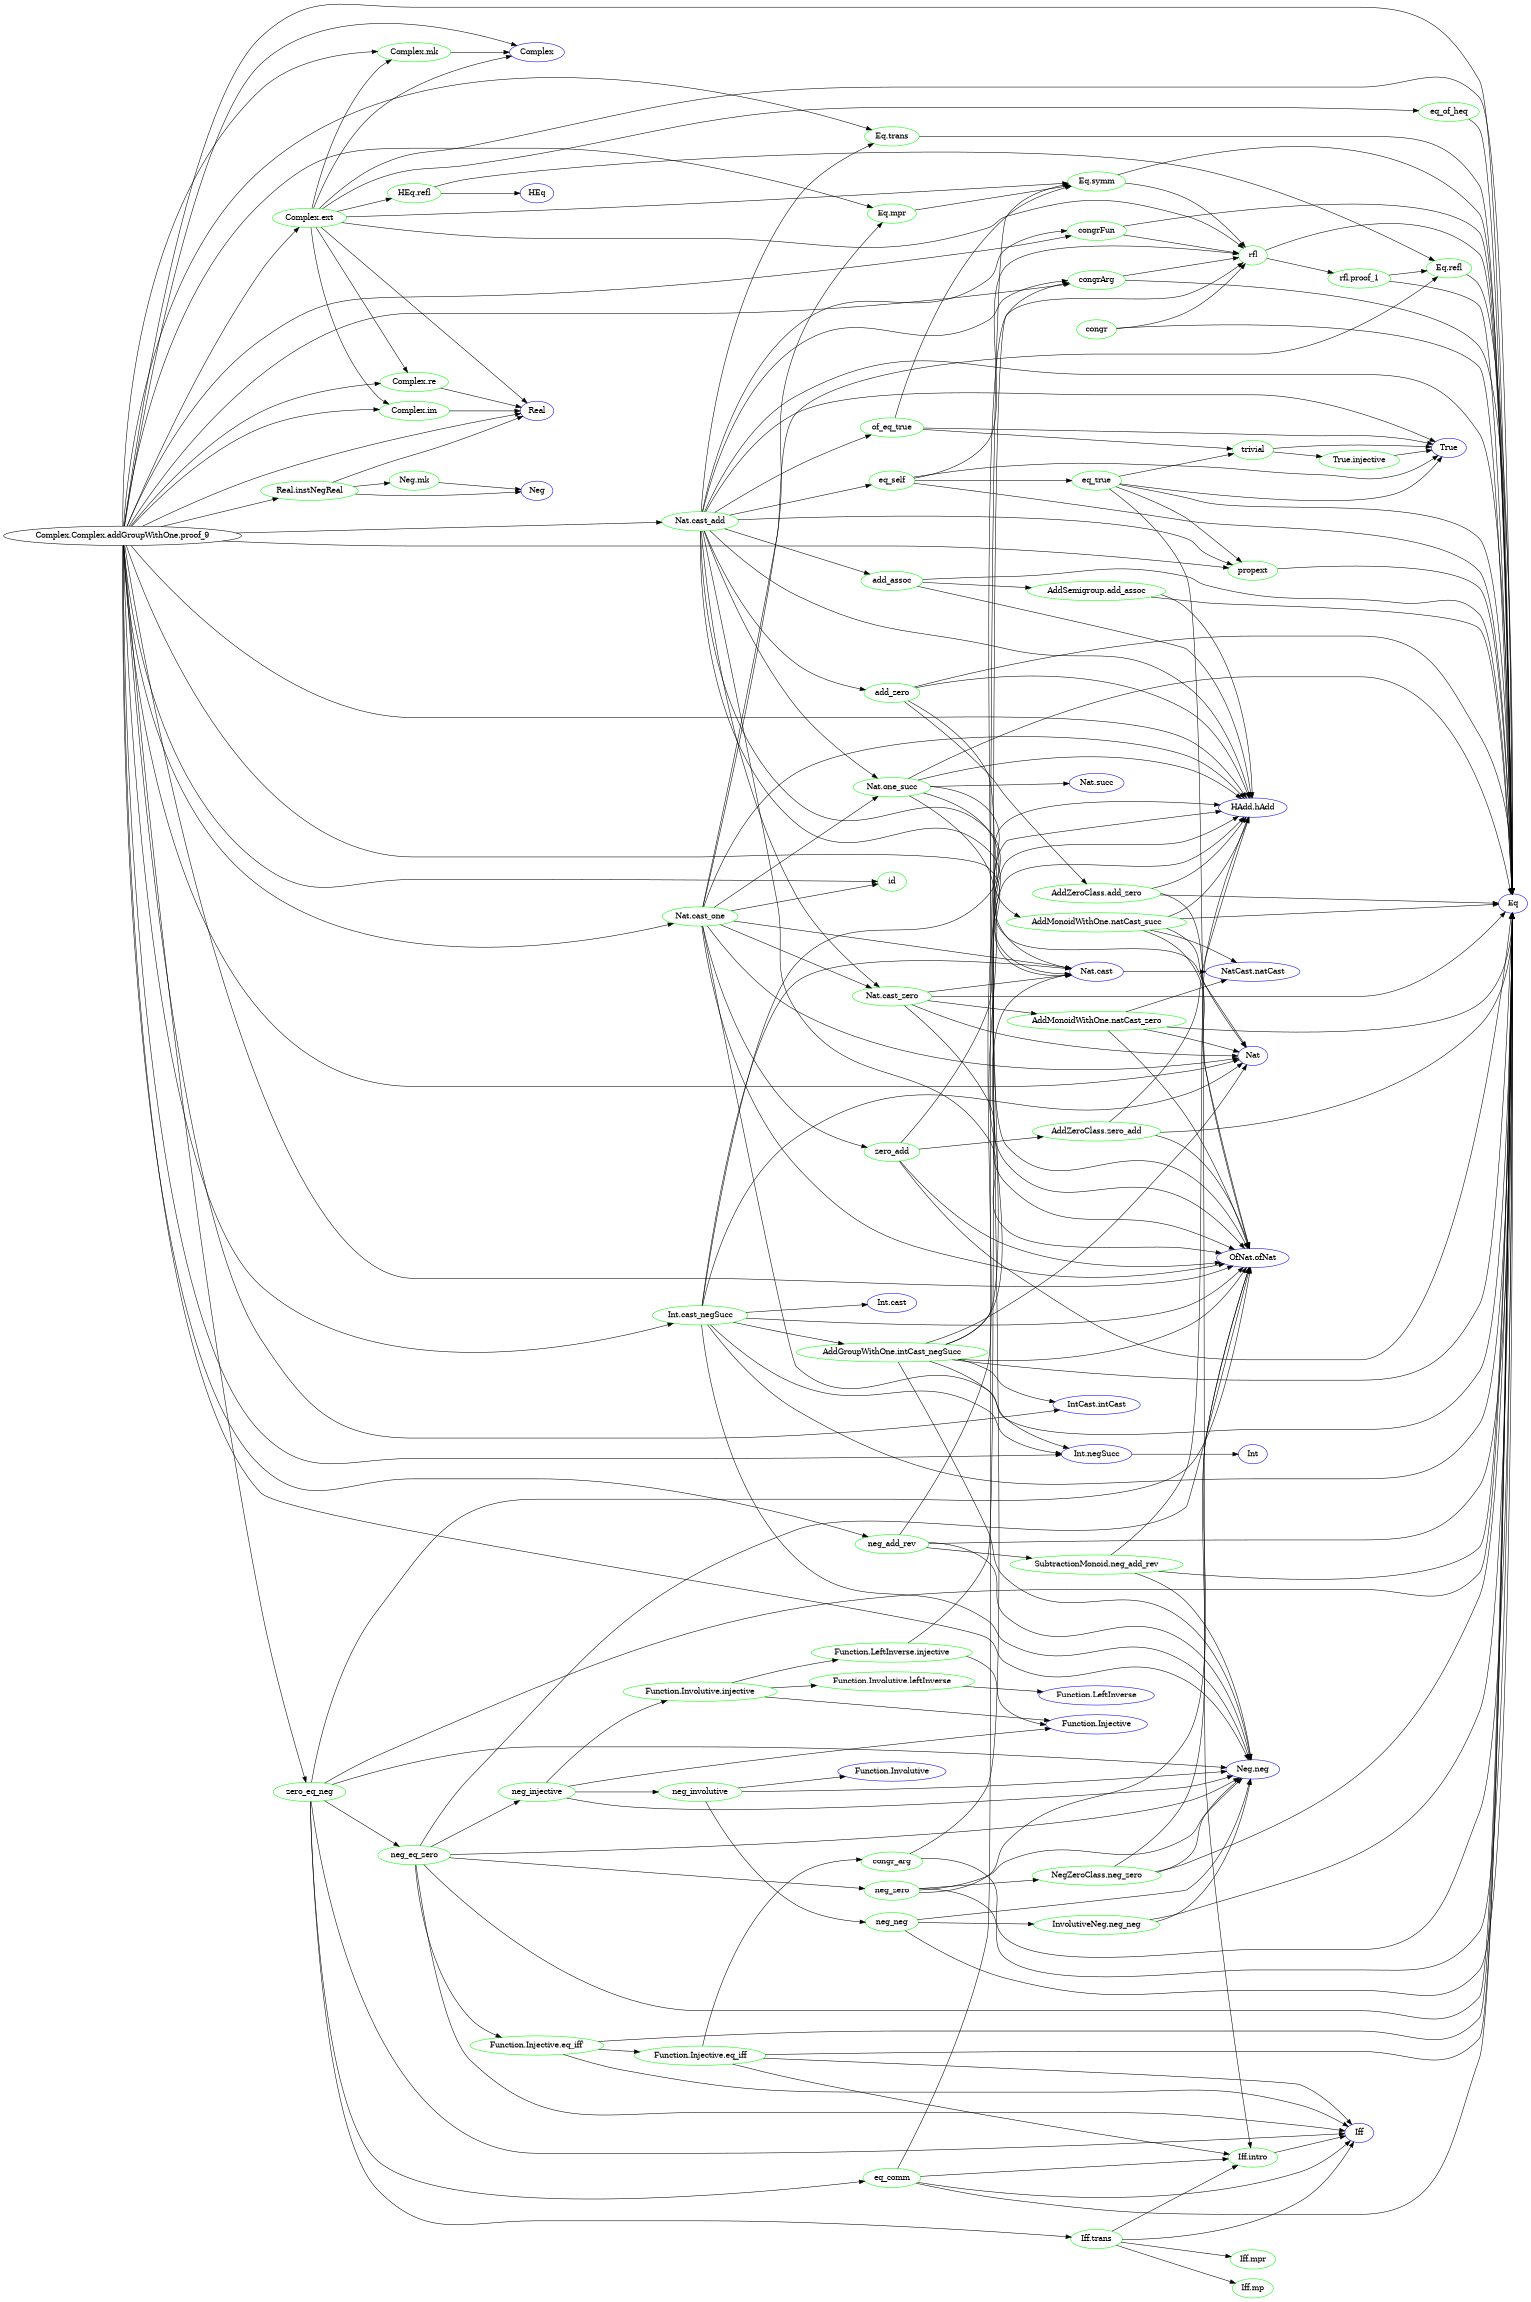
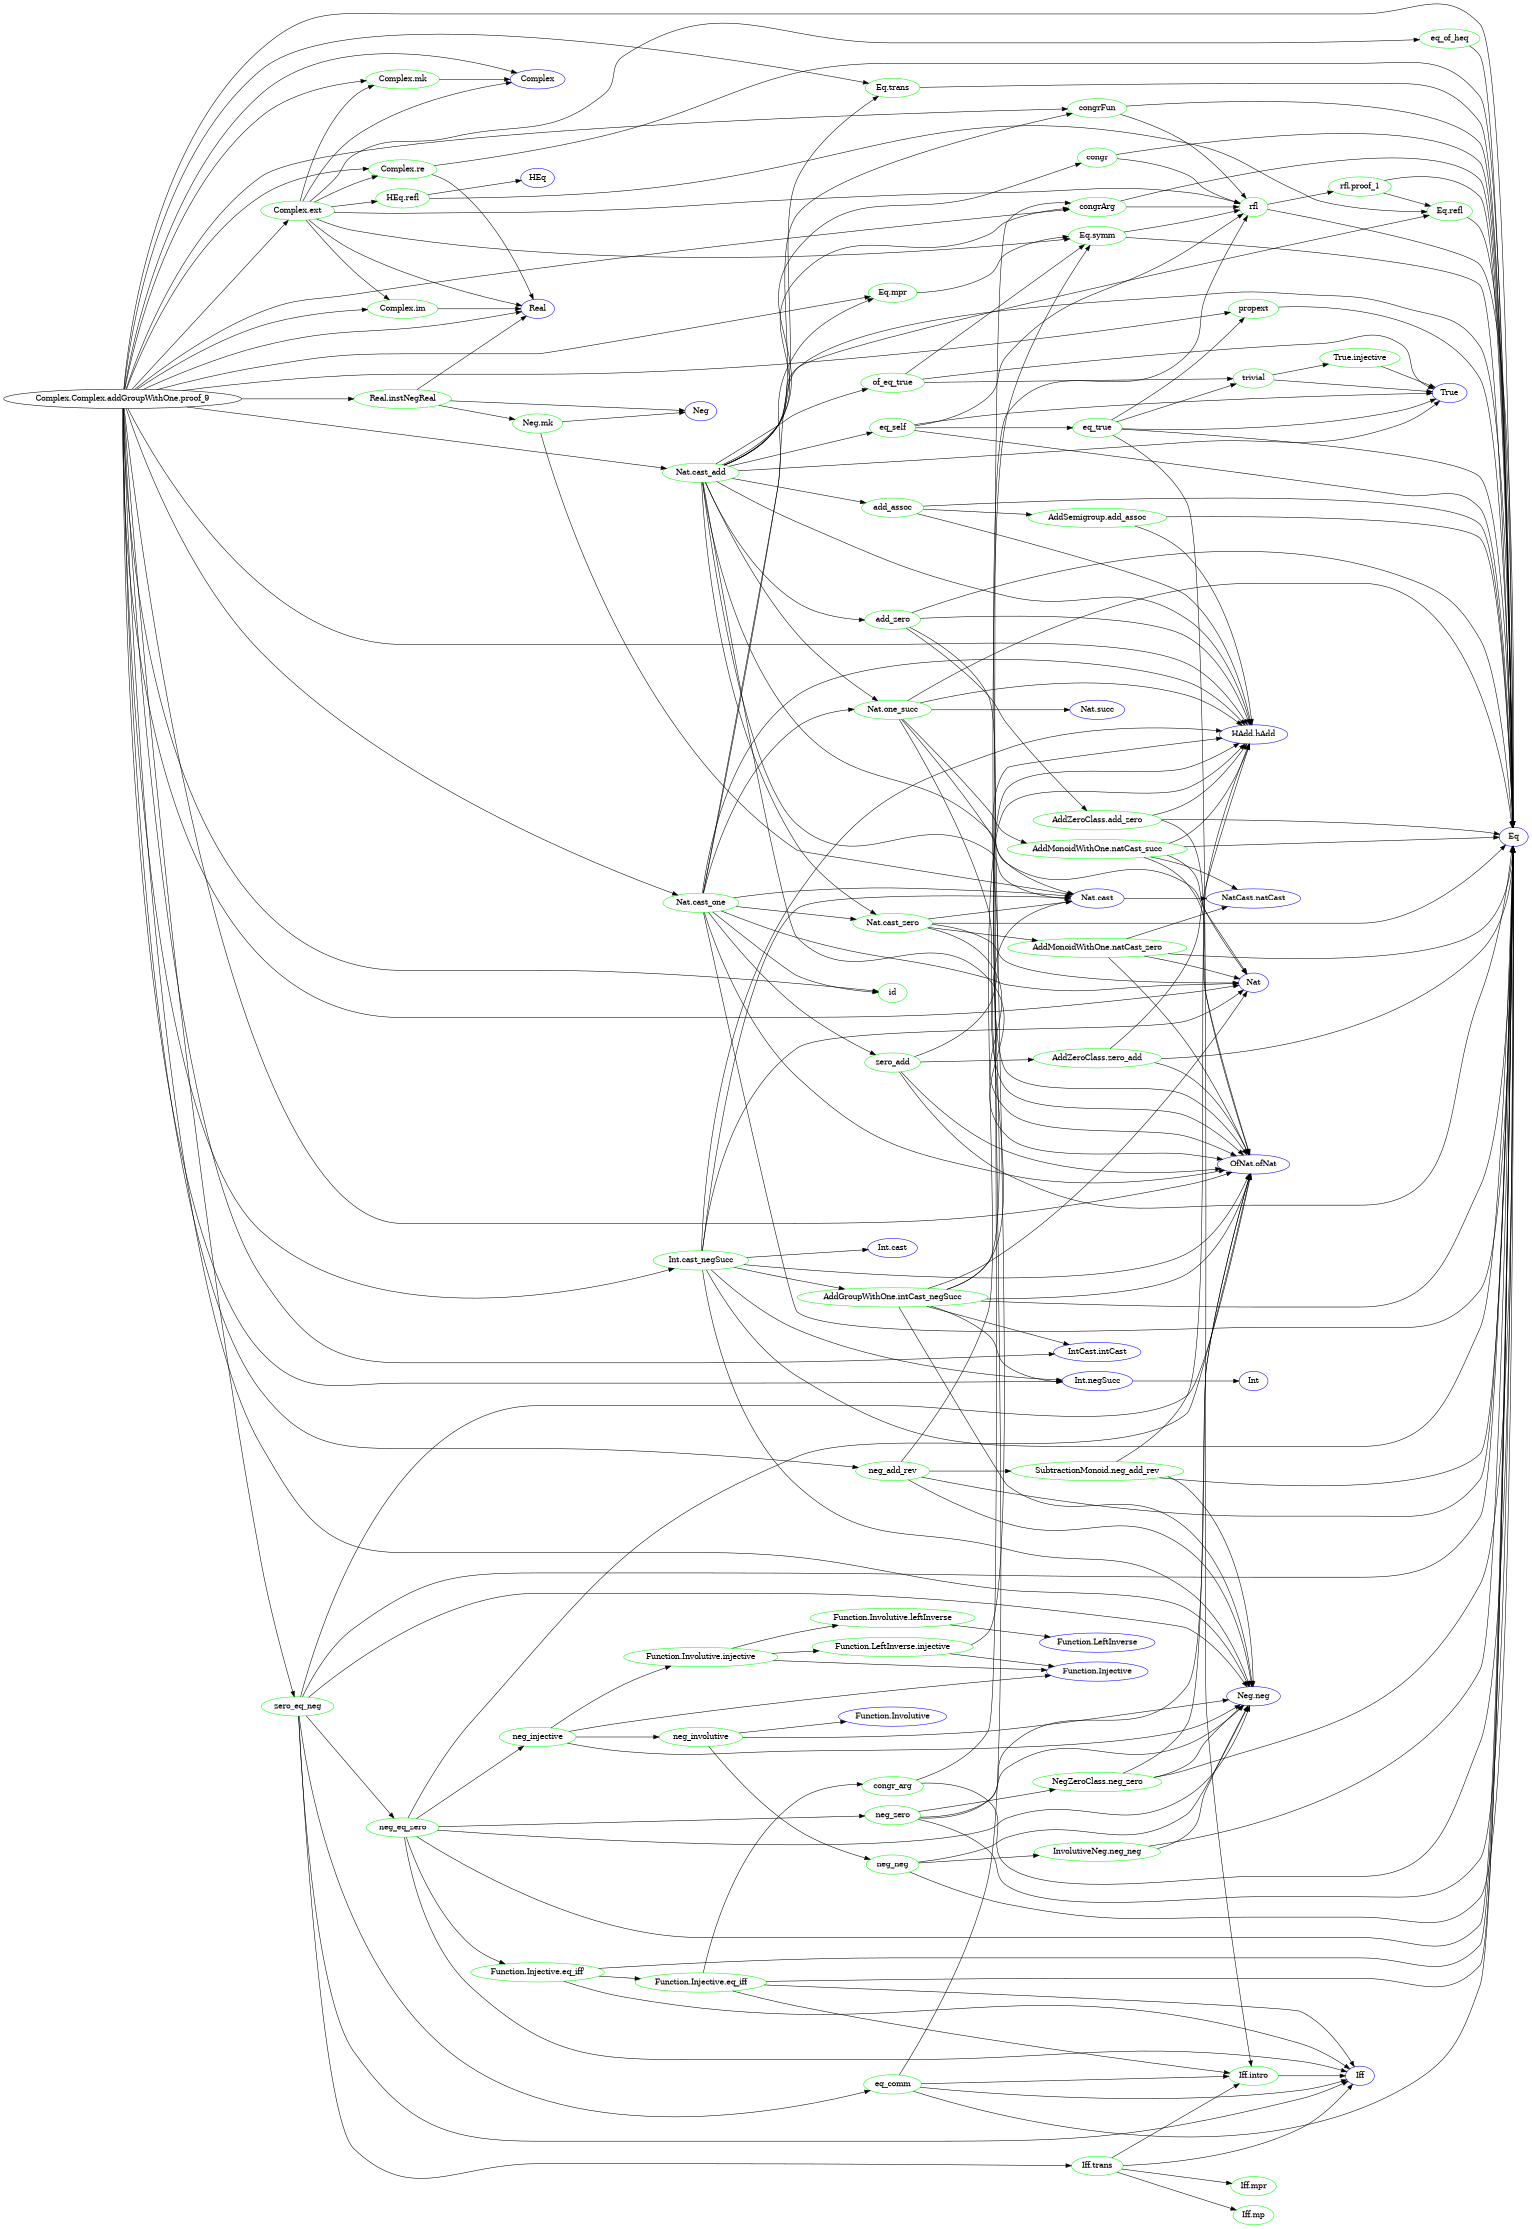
edge "Complex.ext" -> "Eq": now "Complex.re" -> "Eq"
edge "Nat.cast_add" -> "propext": now "Nat.cast_add" -> "congr"
edge "Complex.Complex.addGroupWithOne.proof_9" -> "Nat.cast": now "Neg.mk" -> "Nat.cast"
